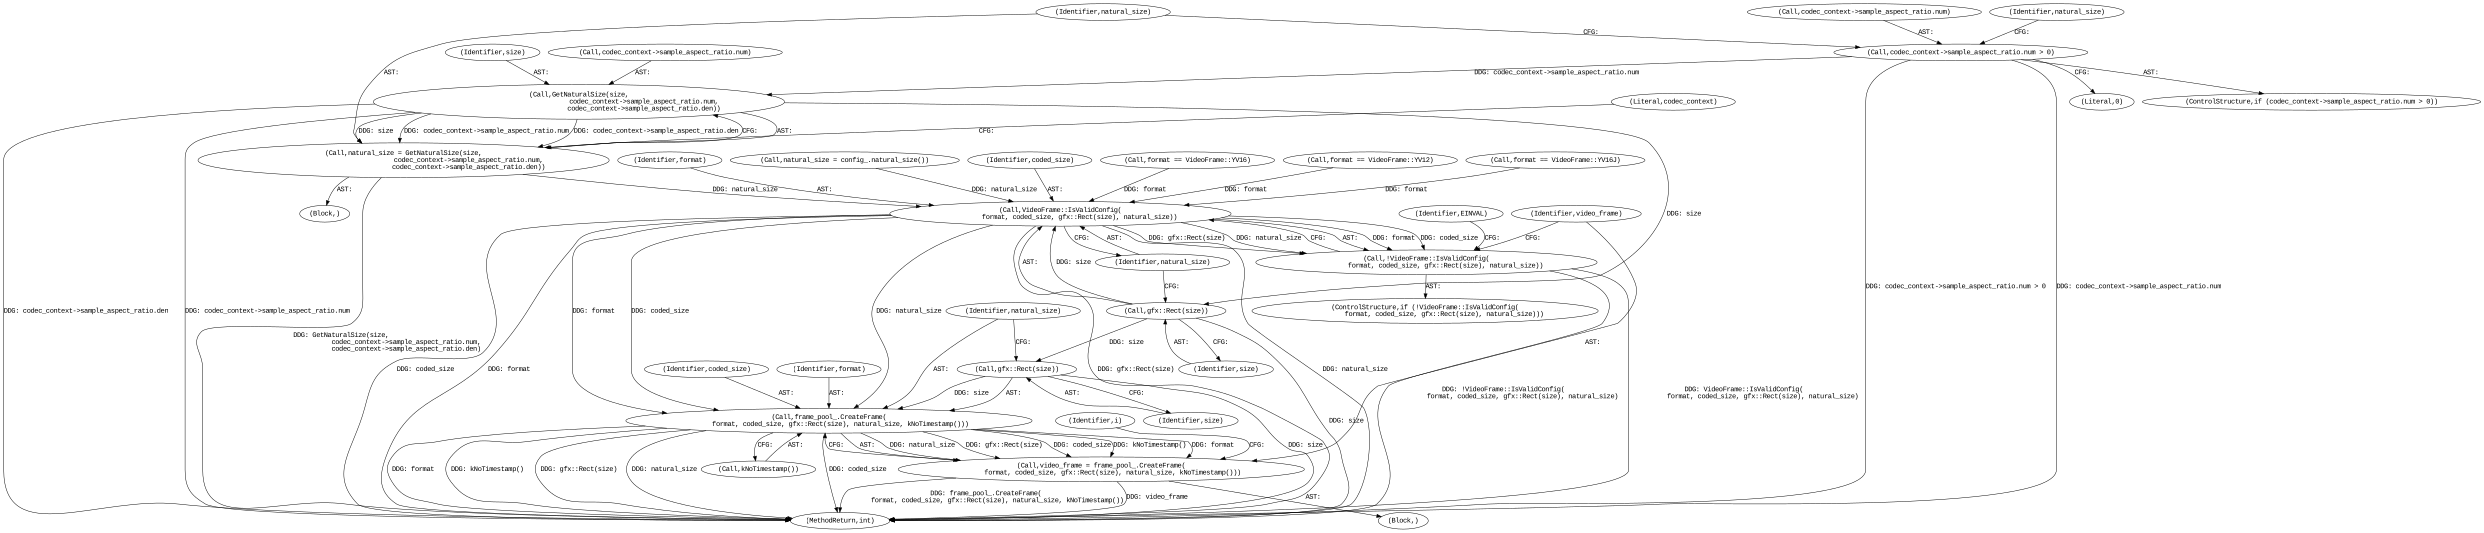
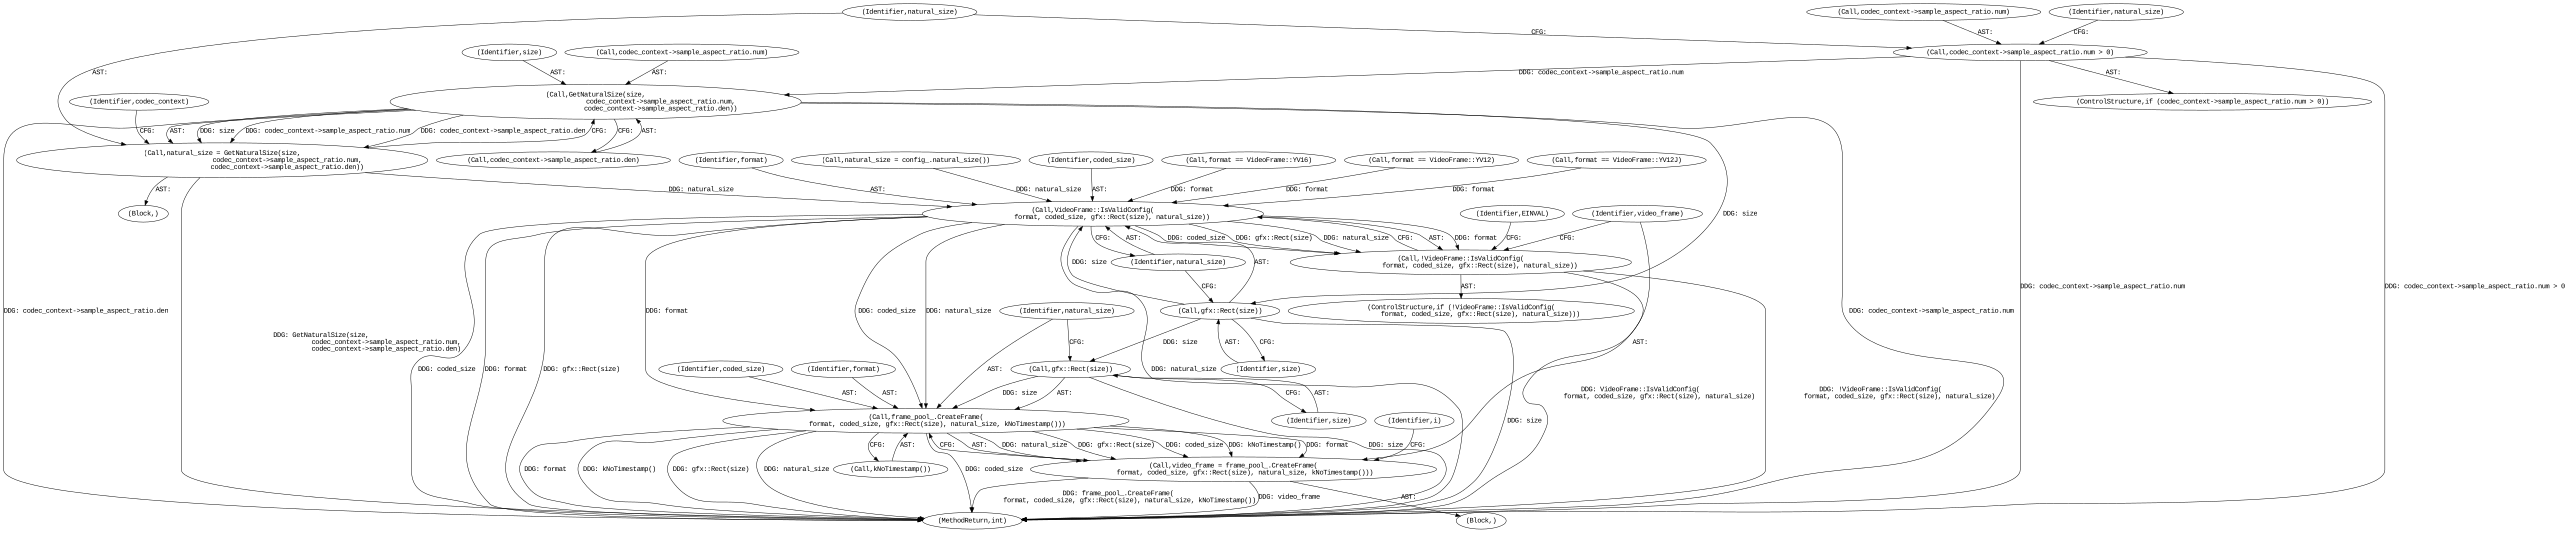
node "(Literal,codec_context)": label "(Literal,codec_context)" -> "(Identifier,codec_context)"
node "(Literal,0)": removed
node "(Call,codec_context->sample_aspect_ratio.den)": added
node "(Call,format == VideoFrame::YV16J)": label "(Call,format == VideoFrame::YV16J)" -> "(Call,format == VideoFrame::YV12J)"
